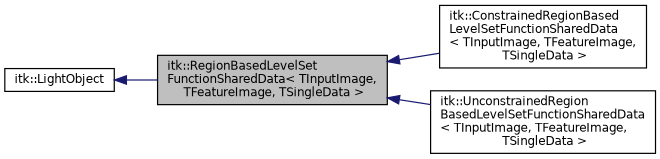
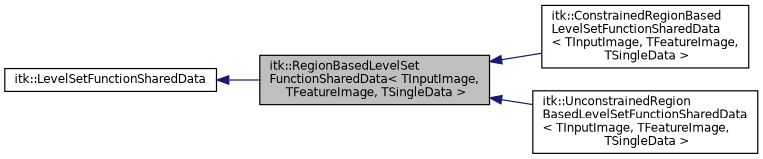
node "itk::LightObject": label "itk::LightObject" -> "itk::LevelSetFunctionSharedData"
